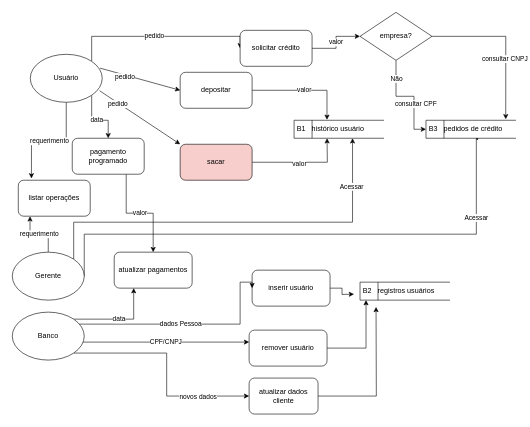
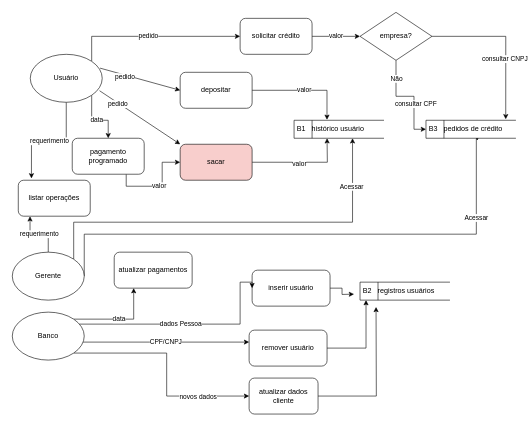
node "solicitar crédito": moved (276, 48) -> (276, 36)
edge "pagamento programado" -> "atualizar pagamentos": now "pagamento programado" -> "sacar"
